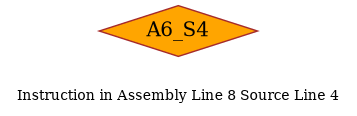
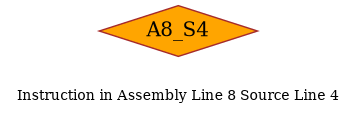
node "A6_S4": label "A6_S4" -> "A8_S4"
